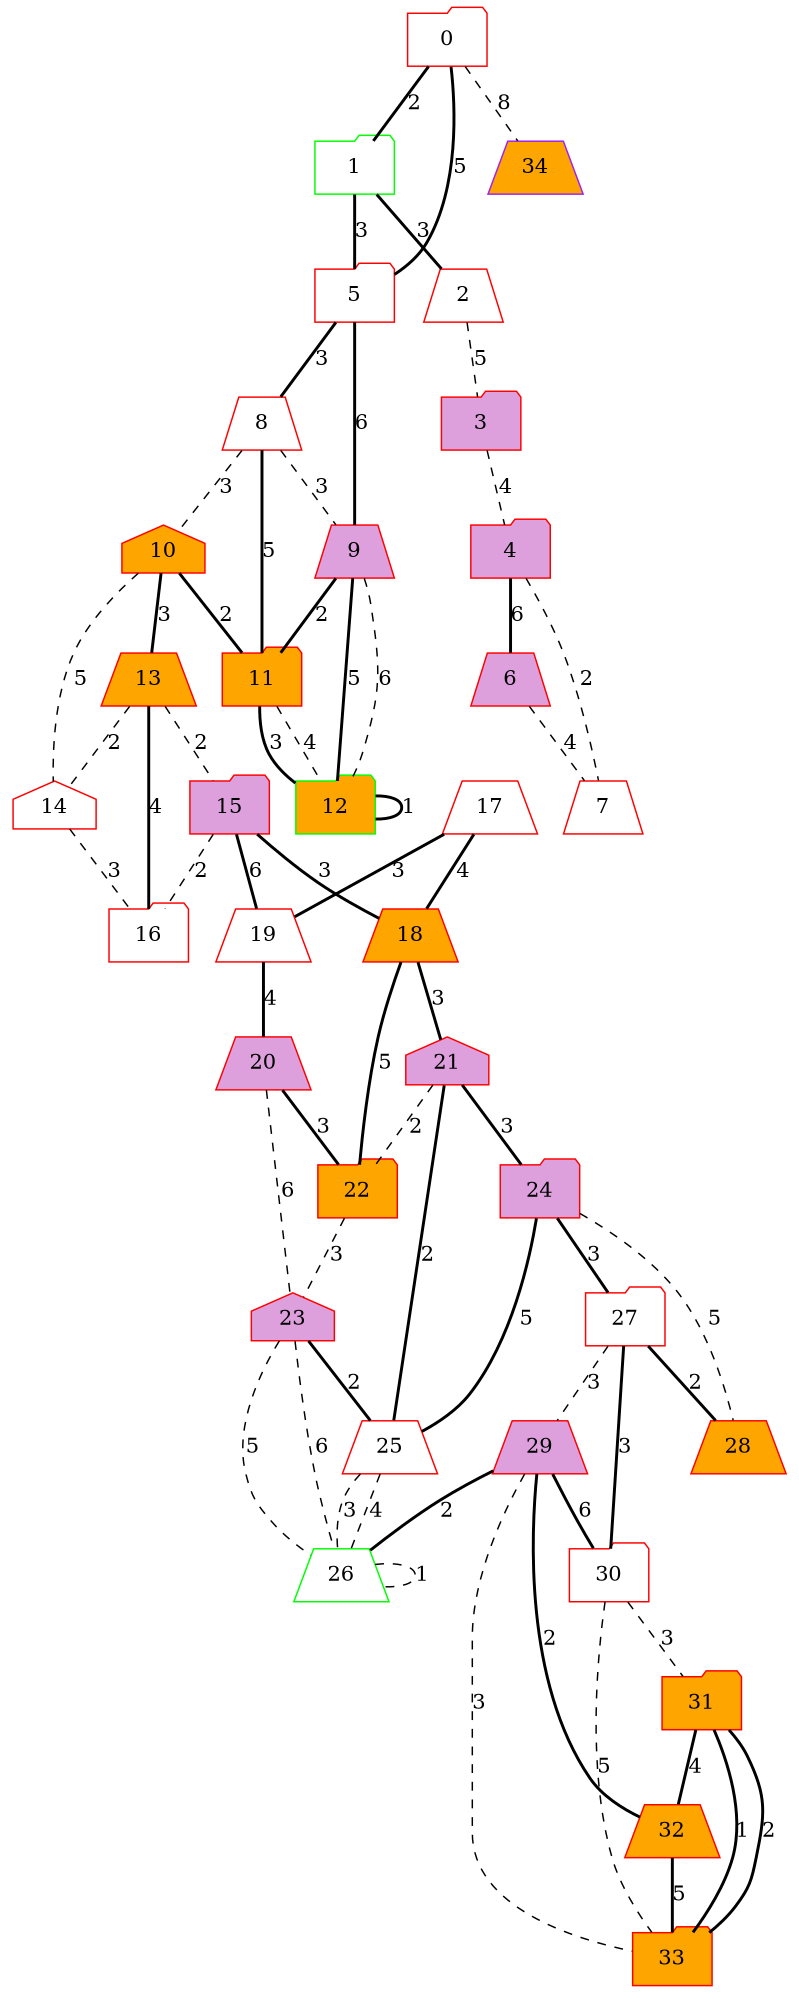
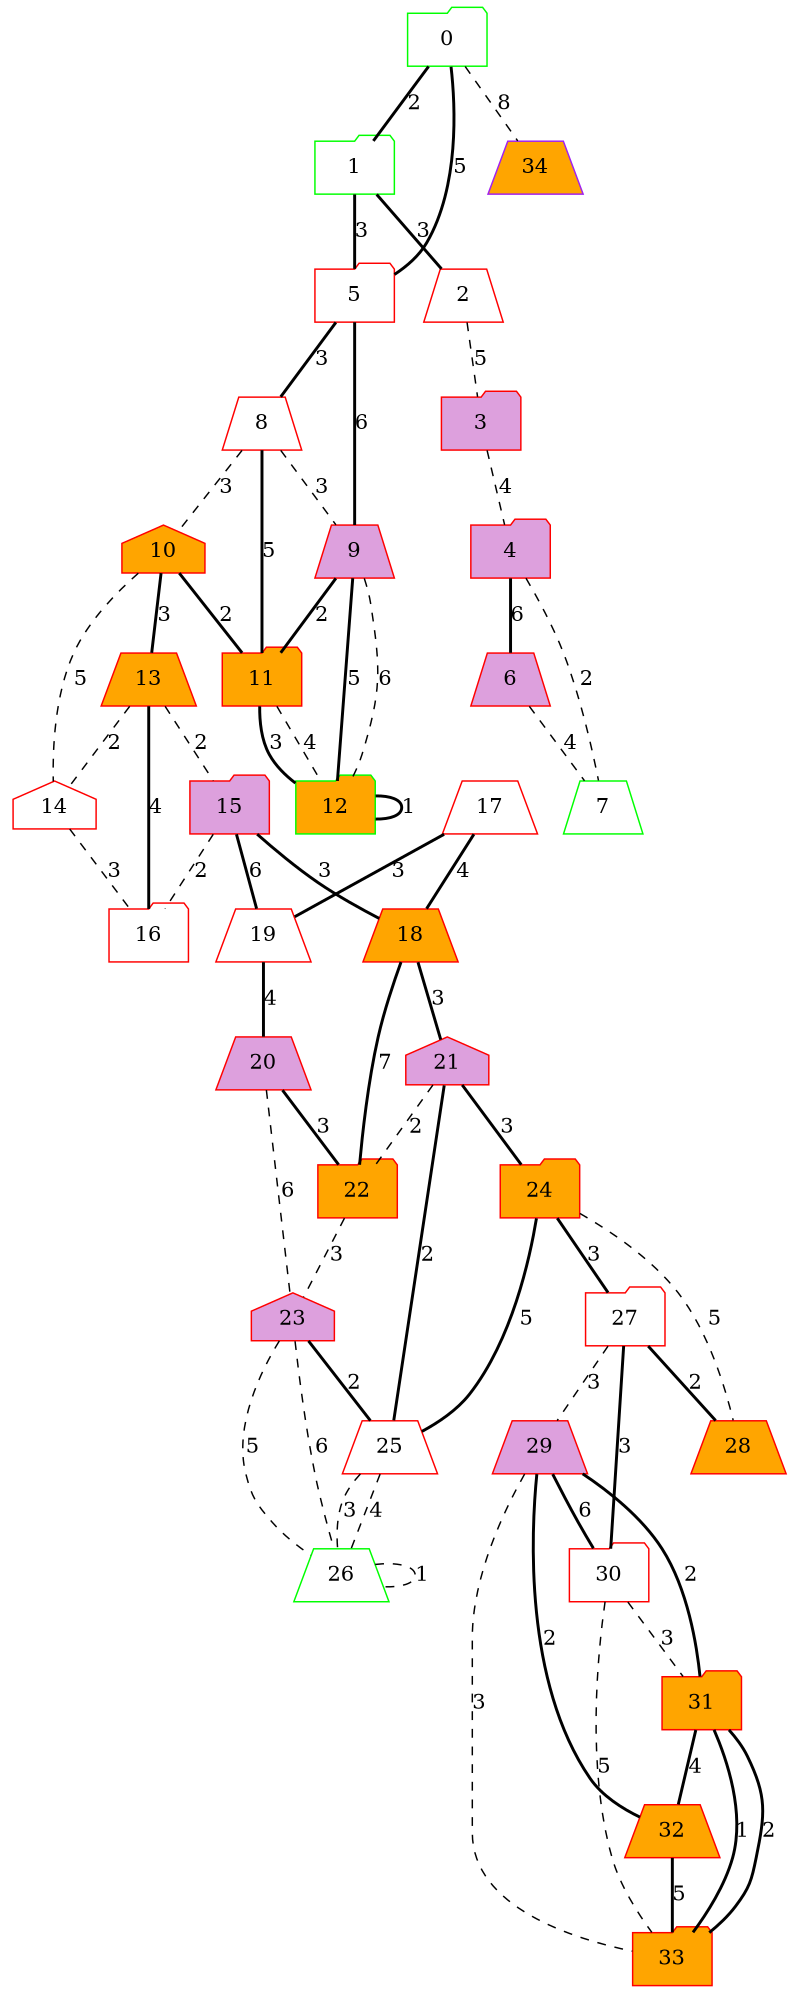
node "0": color red -> green
node "7": color red -> green
edge "18" -- "22": label "5" -> "7"
node "24": fillcolor plum -> orange
edge "29" -- "26": now "29" -- "31"
